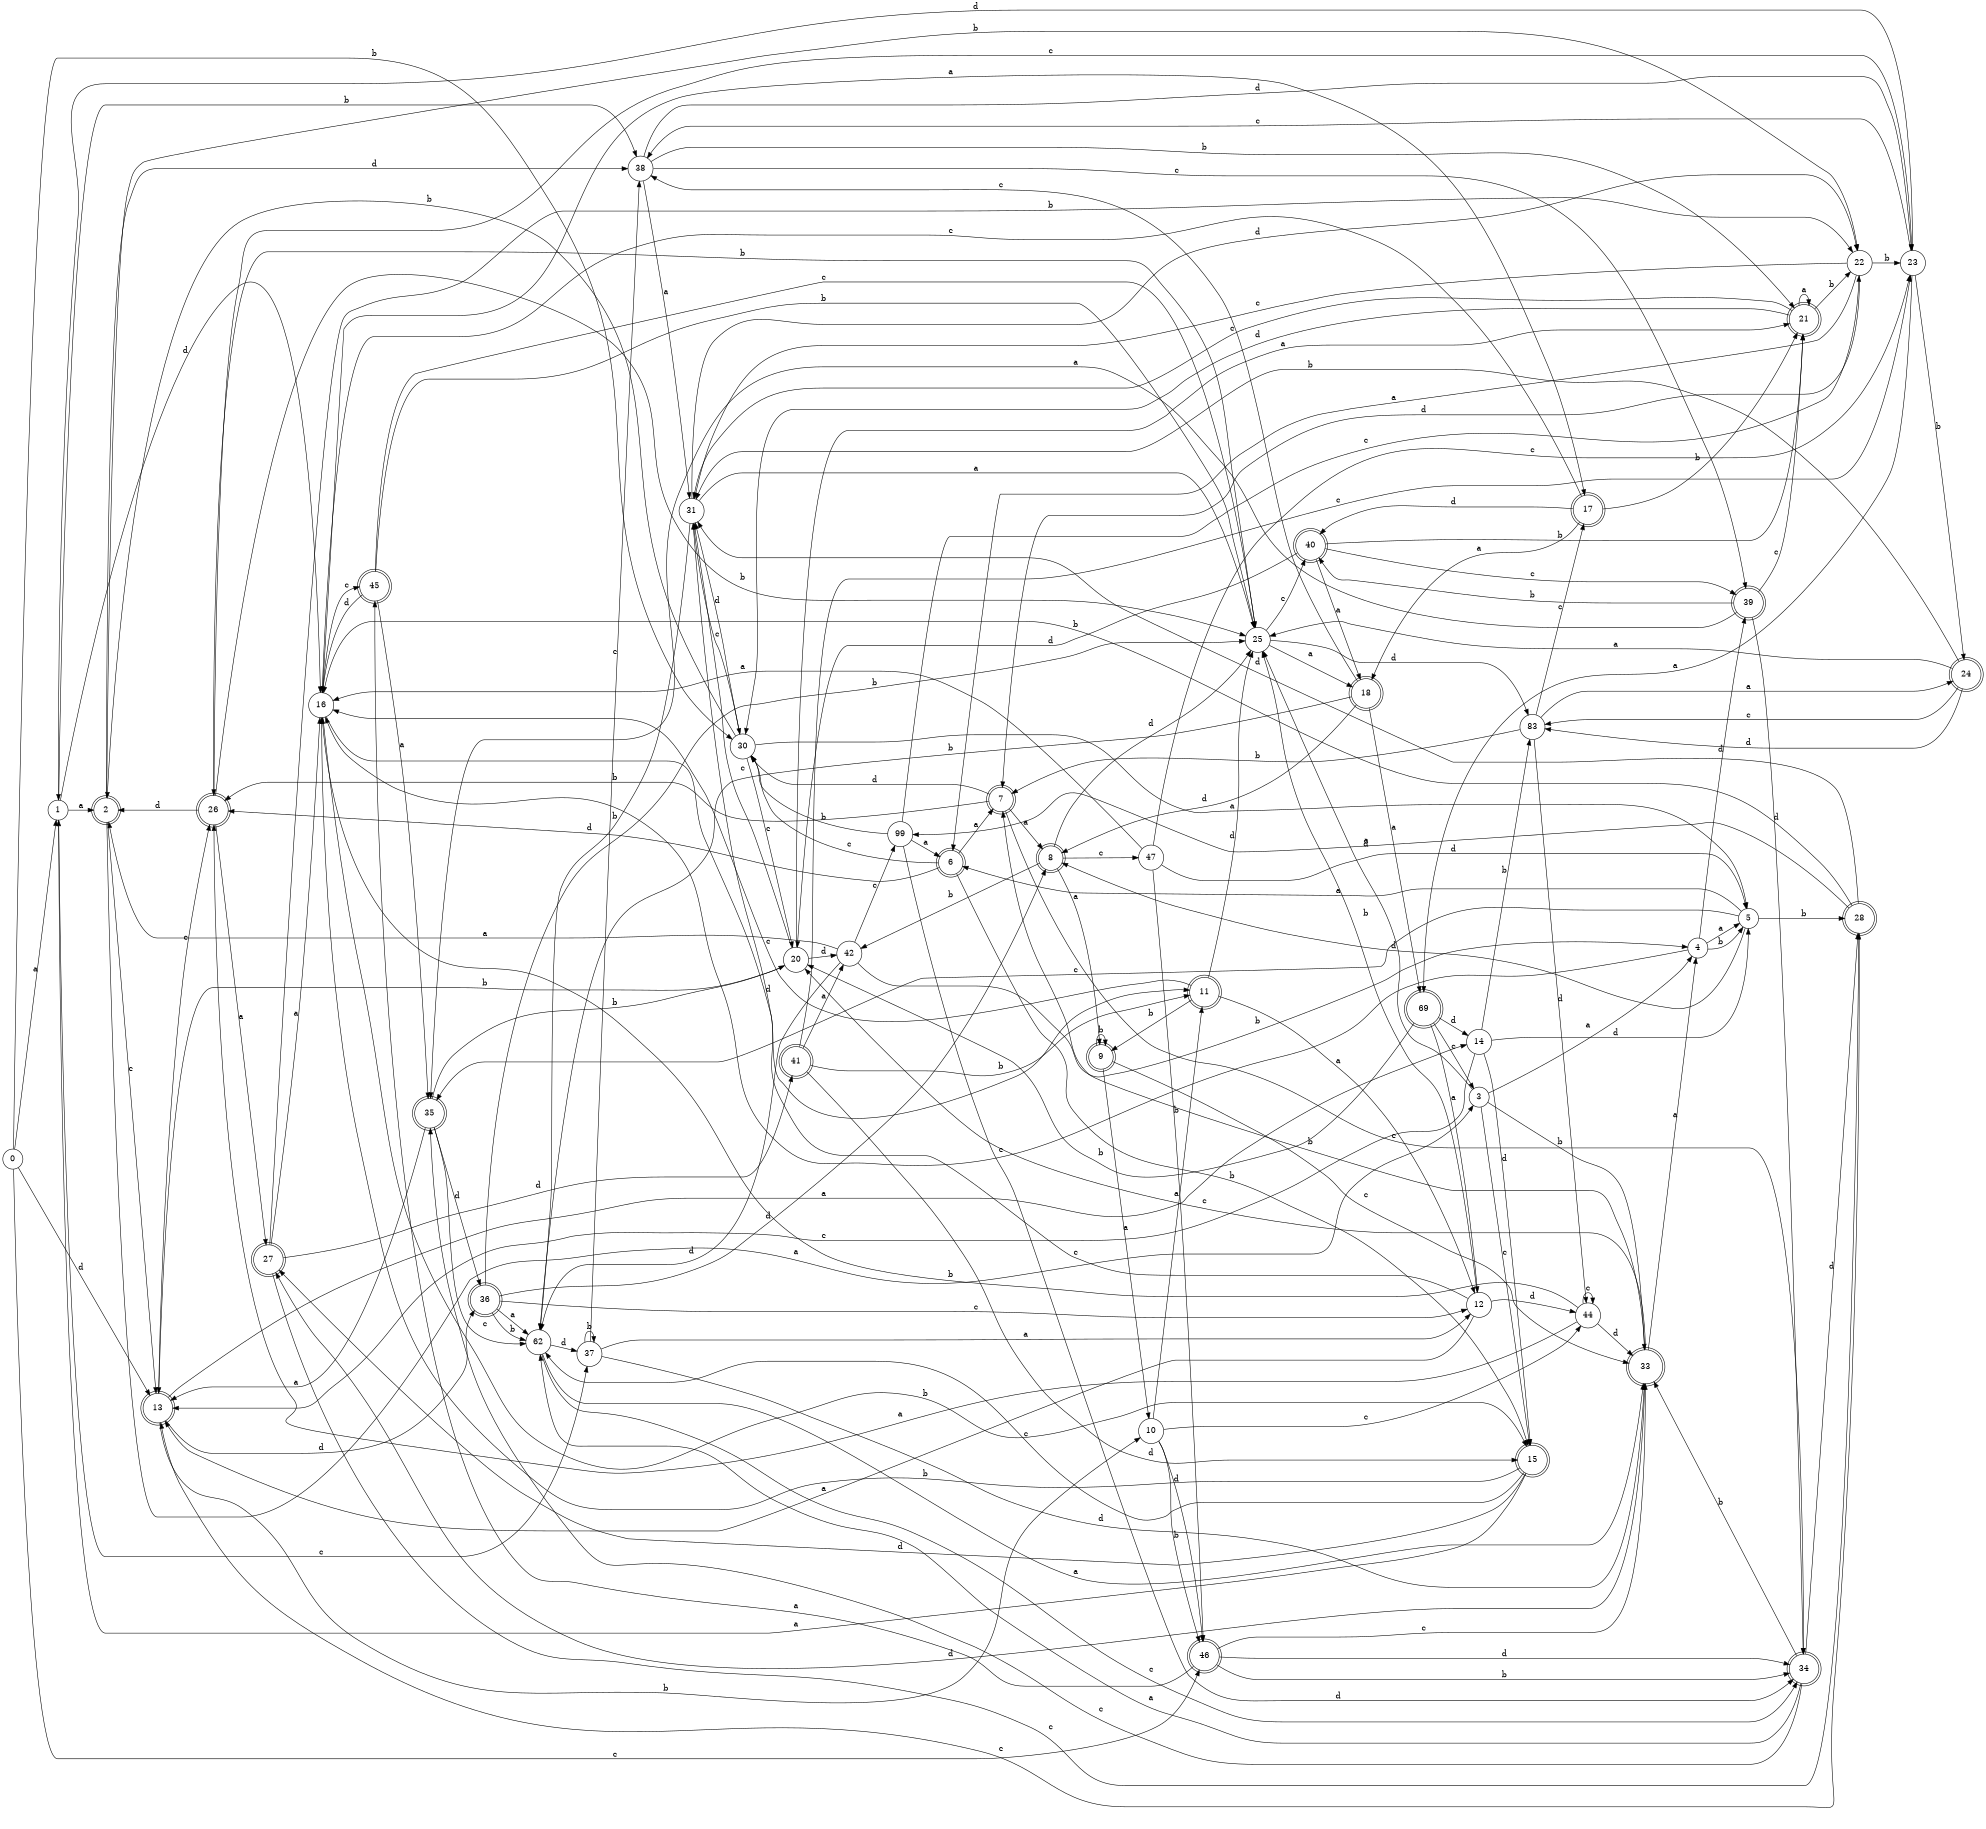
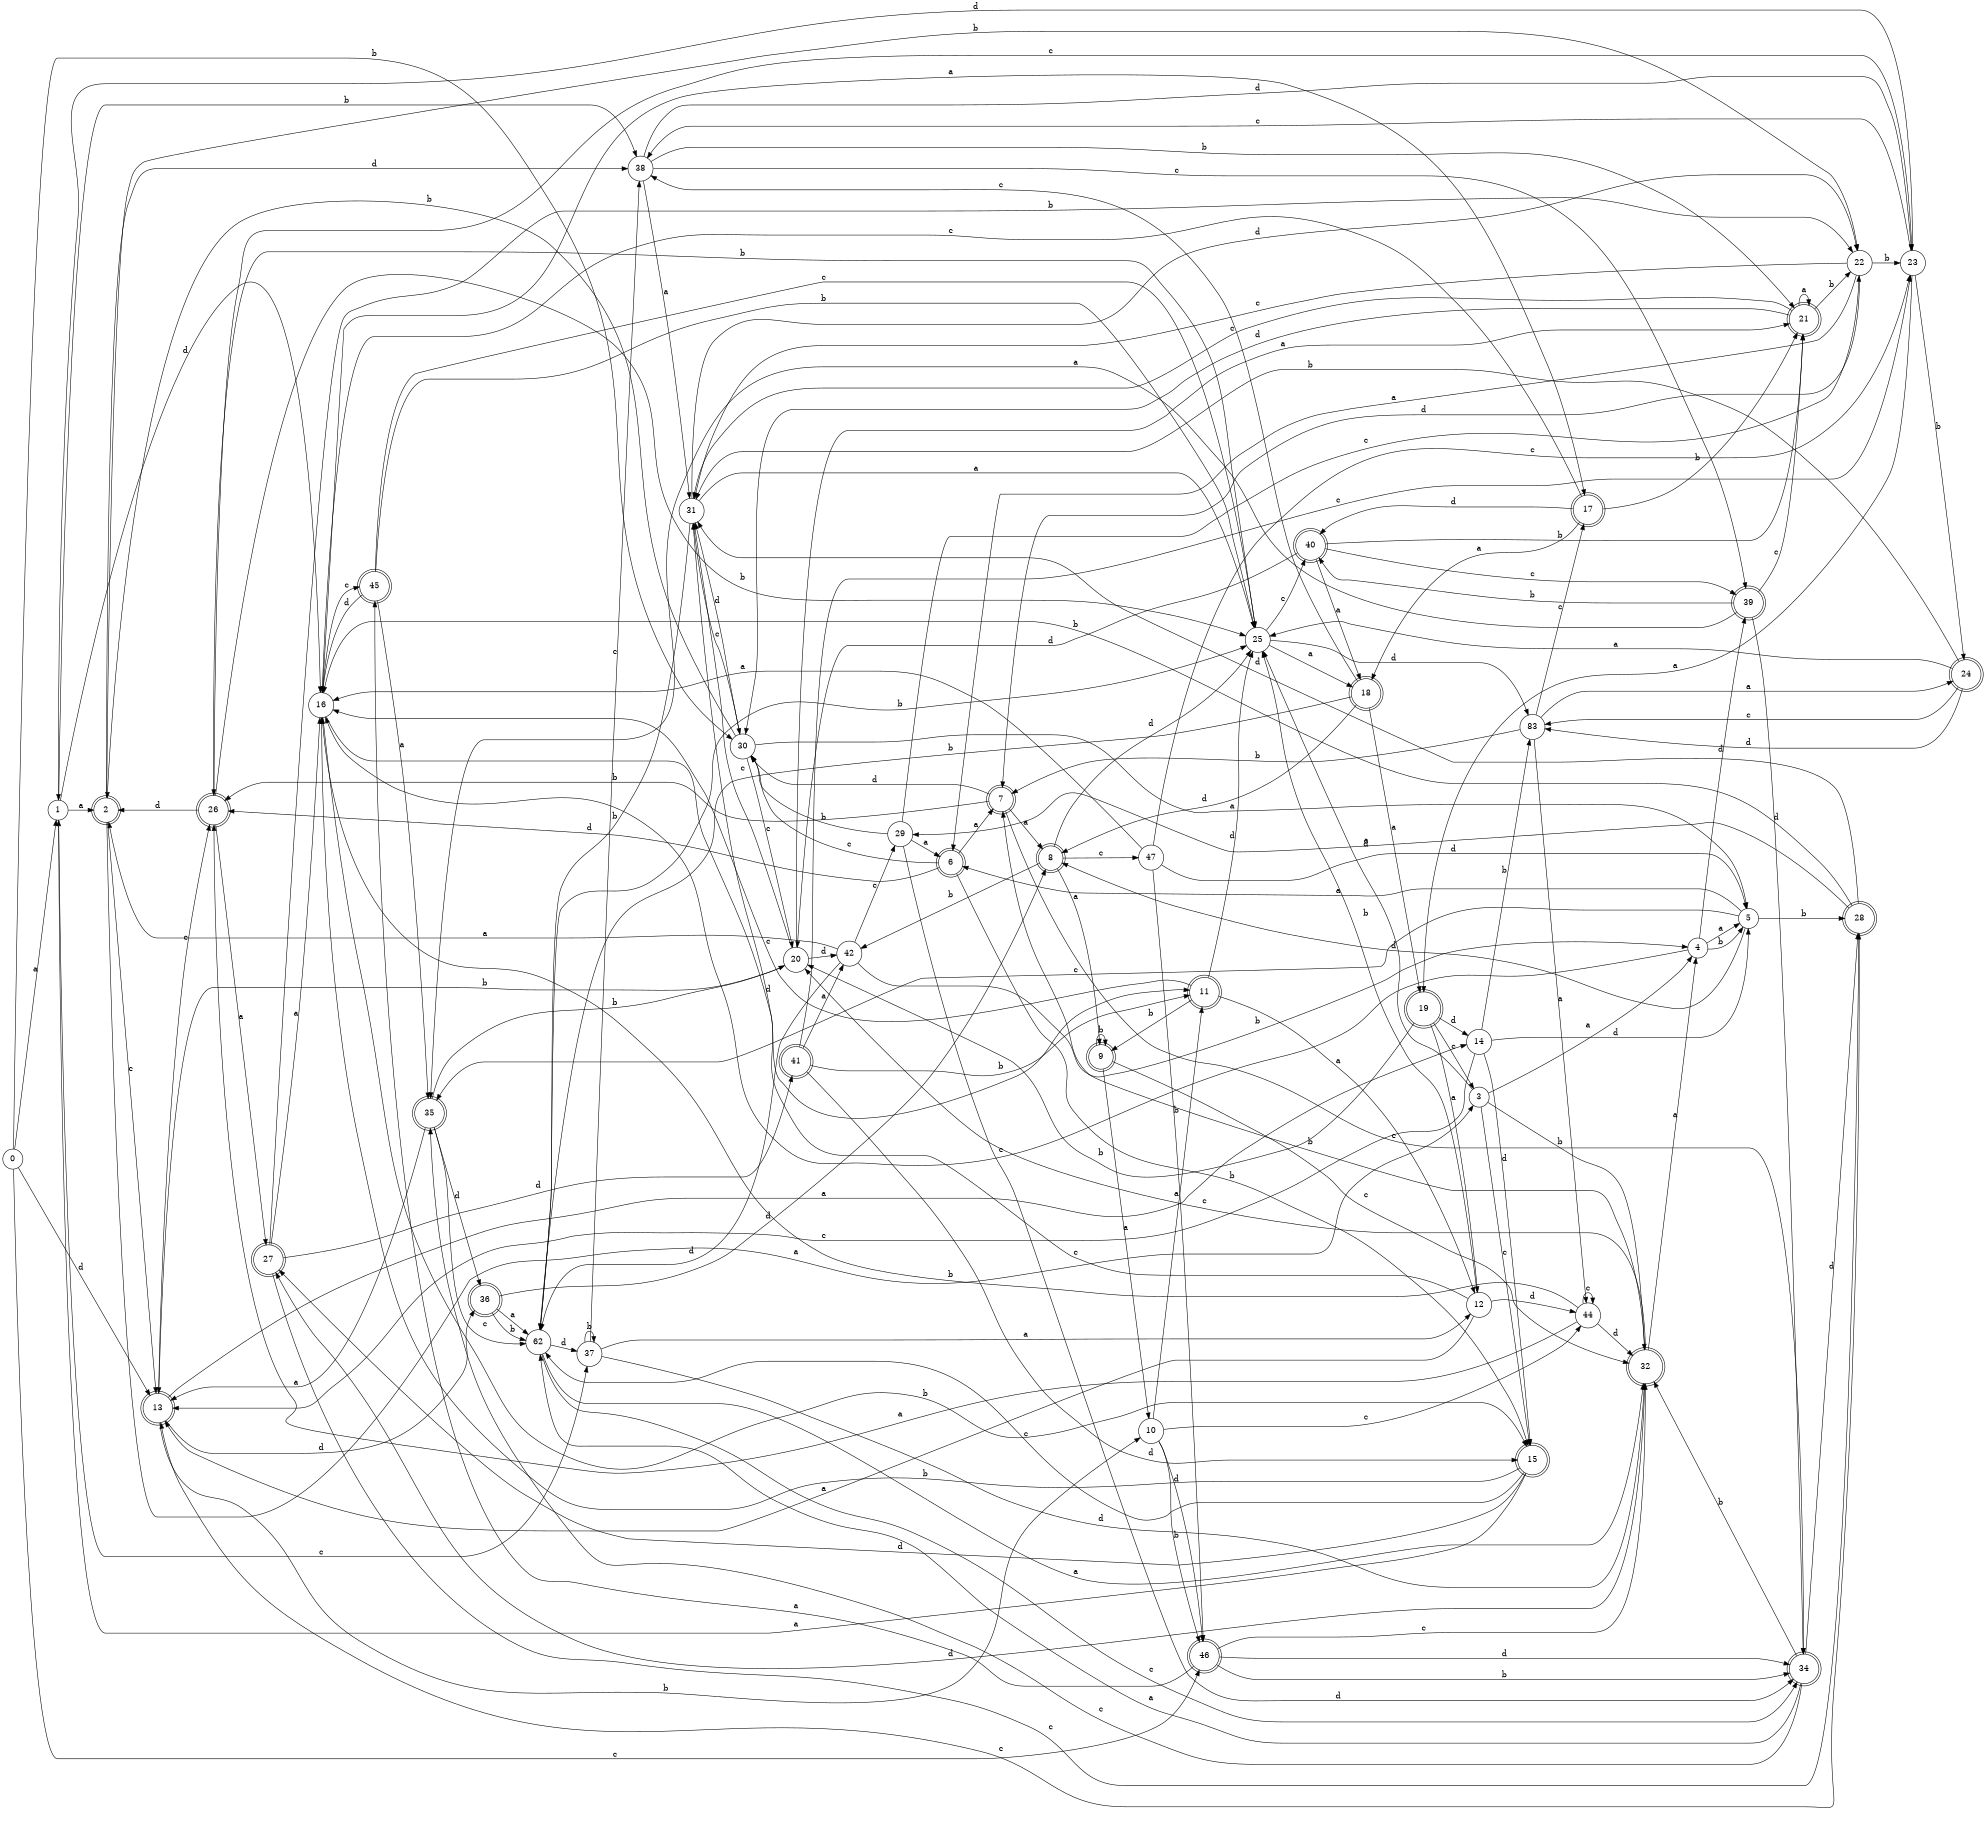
edge "36" -> "25": now "62" -> "25"
node "99": label "99" -> "29"
edge "83" -> "44": label "d" -> "a"
node "69": label "69" -> "19"
edge "36" -> "12": removed, label "c"
node "33": label "33" -> "32"
